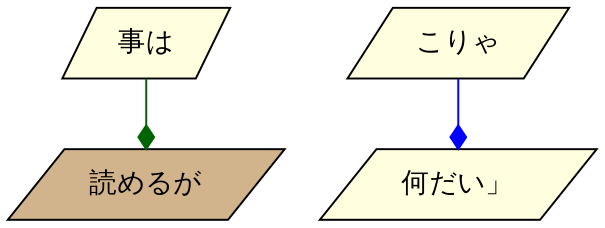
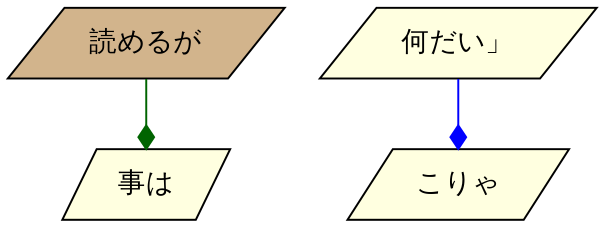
edge "事は" -> "読めるが": reversed
edge "こりゃ" -> "何だい」": reversed
